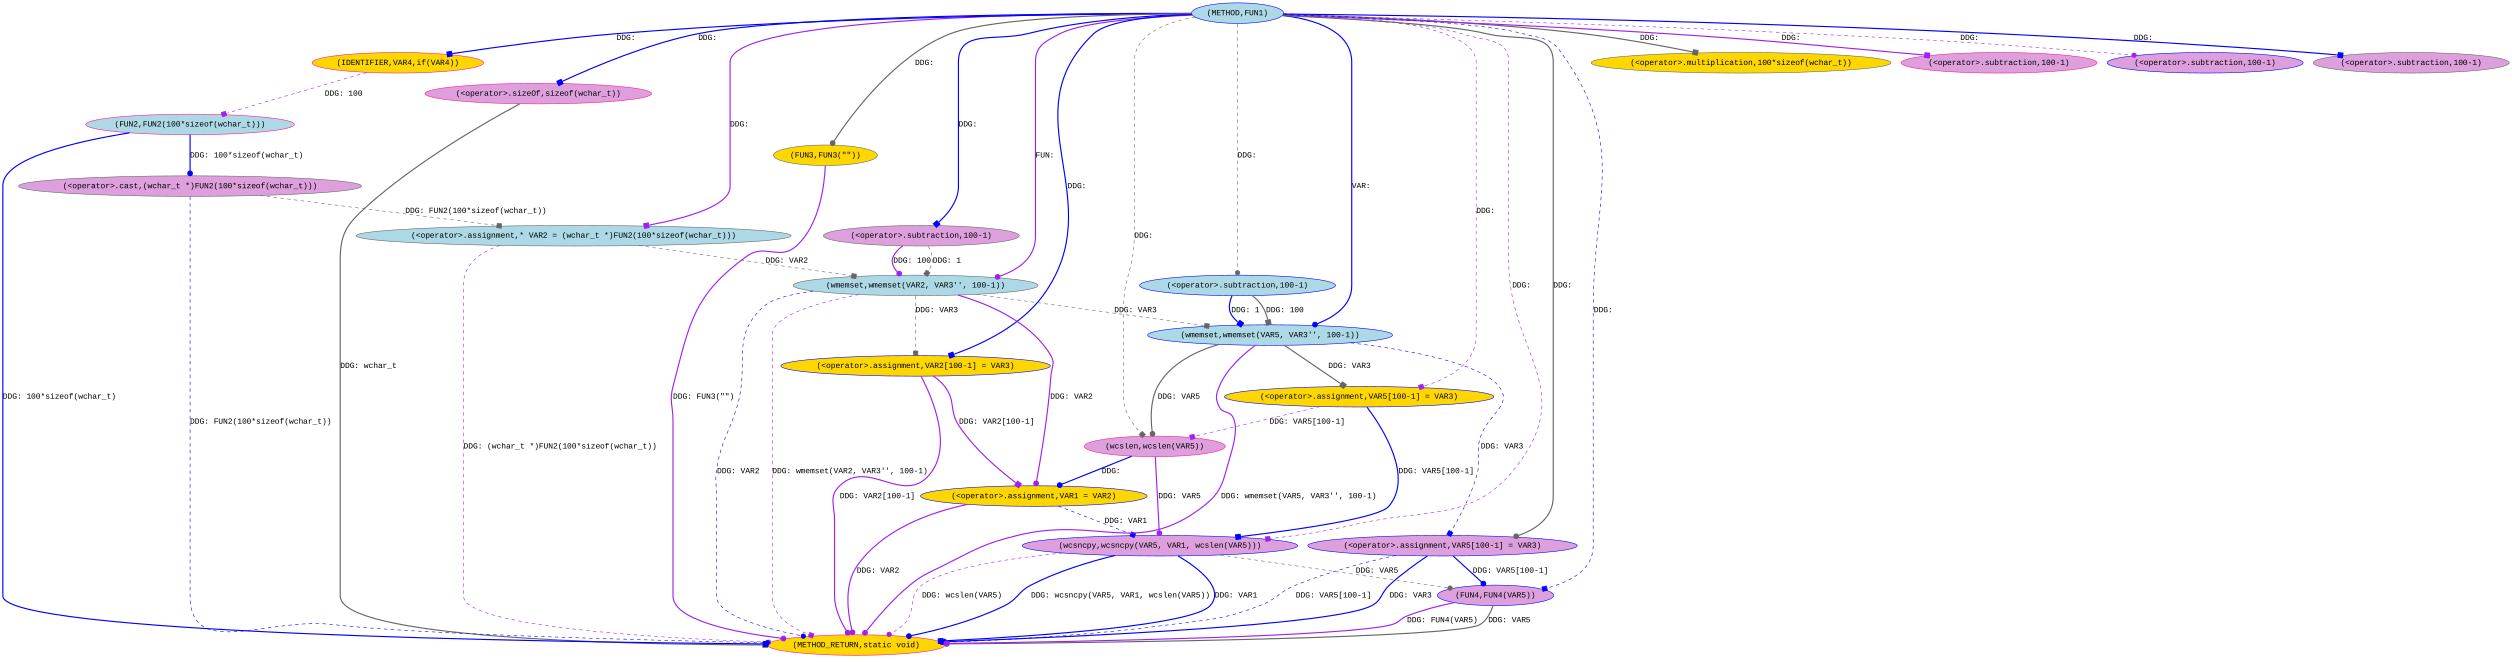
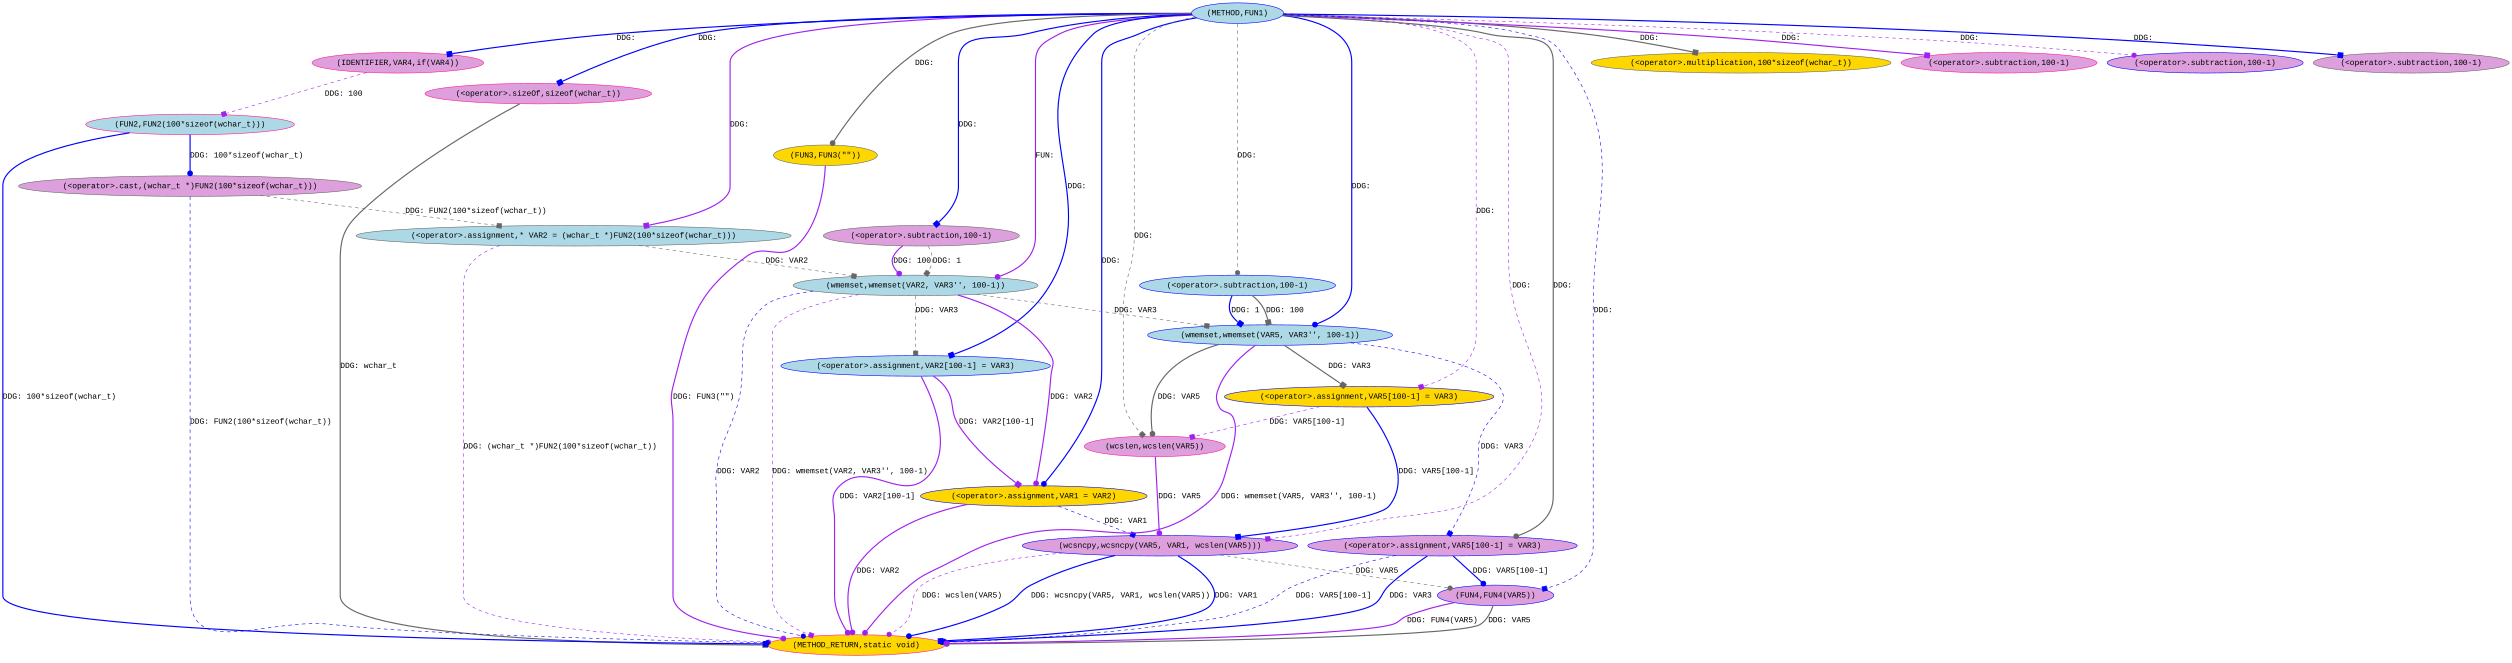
node "(IDENTIFIER,VAR4,if(VAR4))": fillcolor gold -> plum
edge "(METHOD,FUN1)" -> "(wmemset,wmemset(VAR5, VAR3'', 100-1))": label "VAR: " -> "DDG: "
node "(<operator>.assignment,VAR2[100-1] = VAR3)": fillcolor gold -> lightblue
edge "(wcslen,wcslen(VAR5))" -> "(<operator>.assignment,VAR1 = VAR2)": now "(METHOD,FUN1)" -> "(<operator>.assignment,VAR1 = VAR2)"
